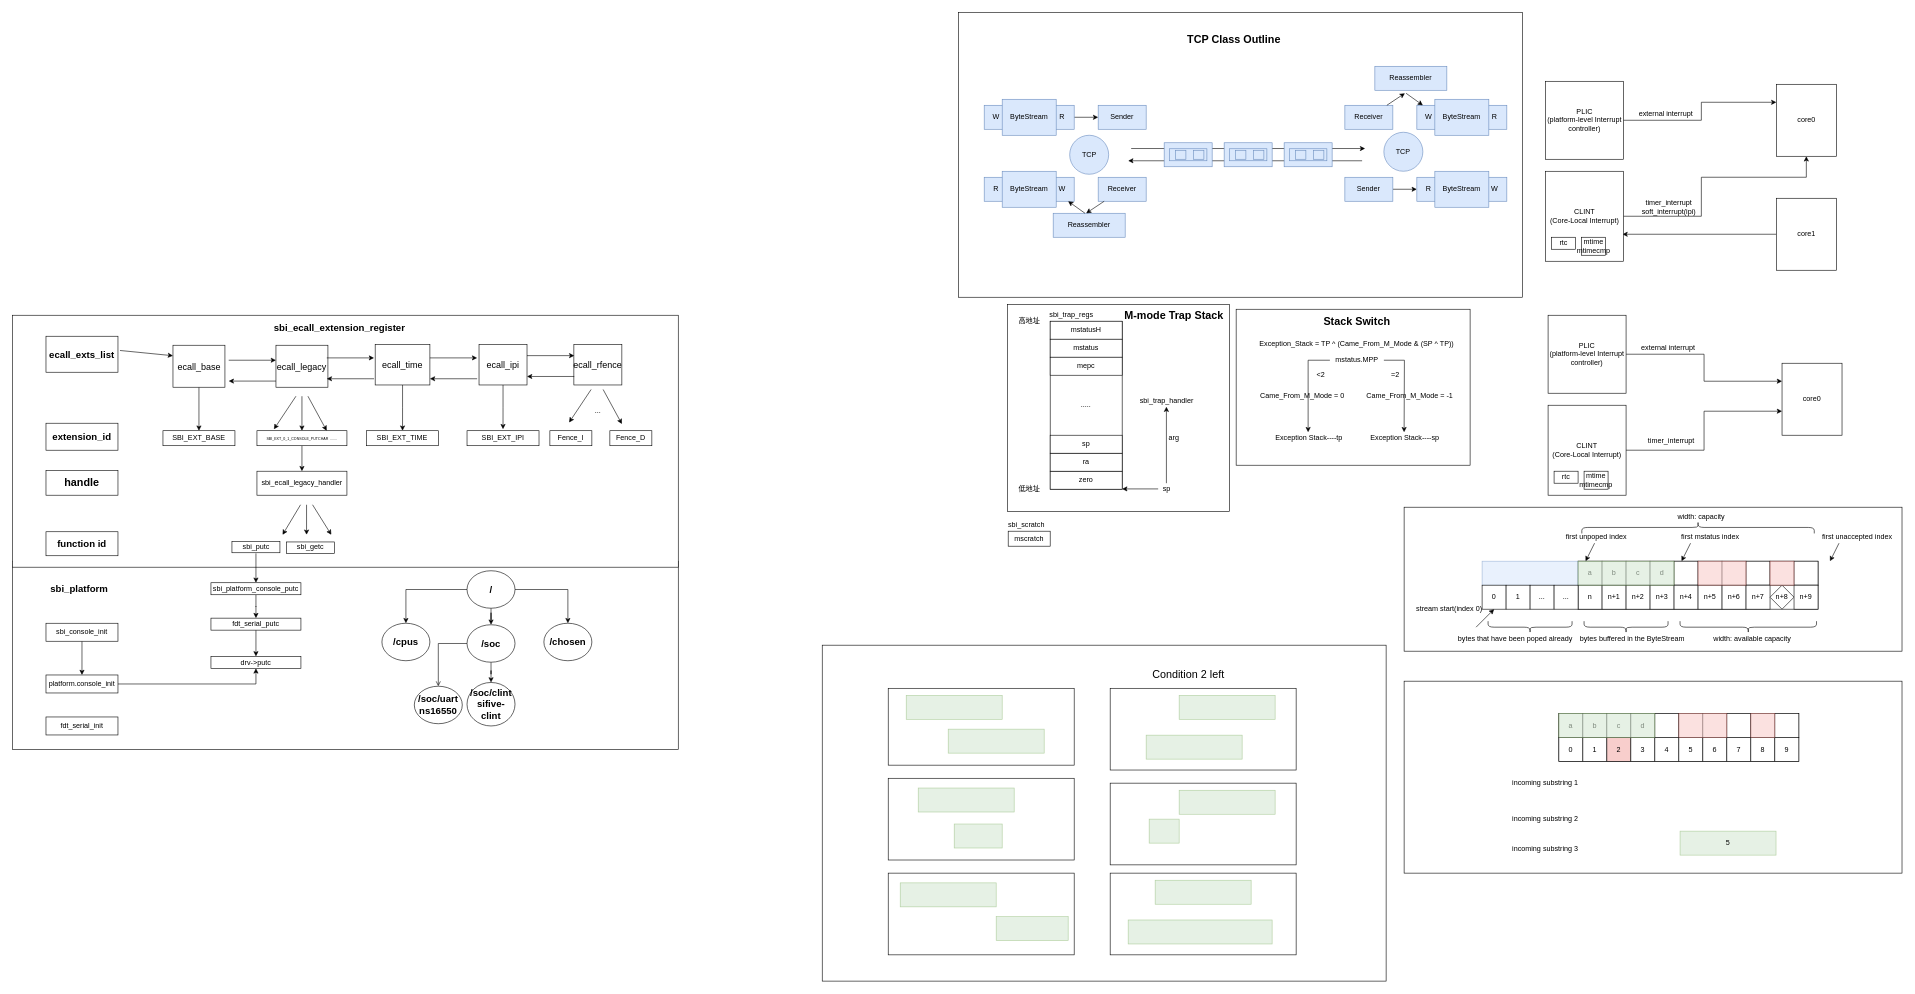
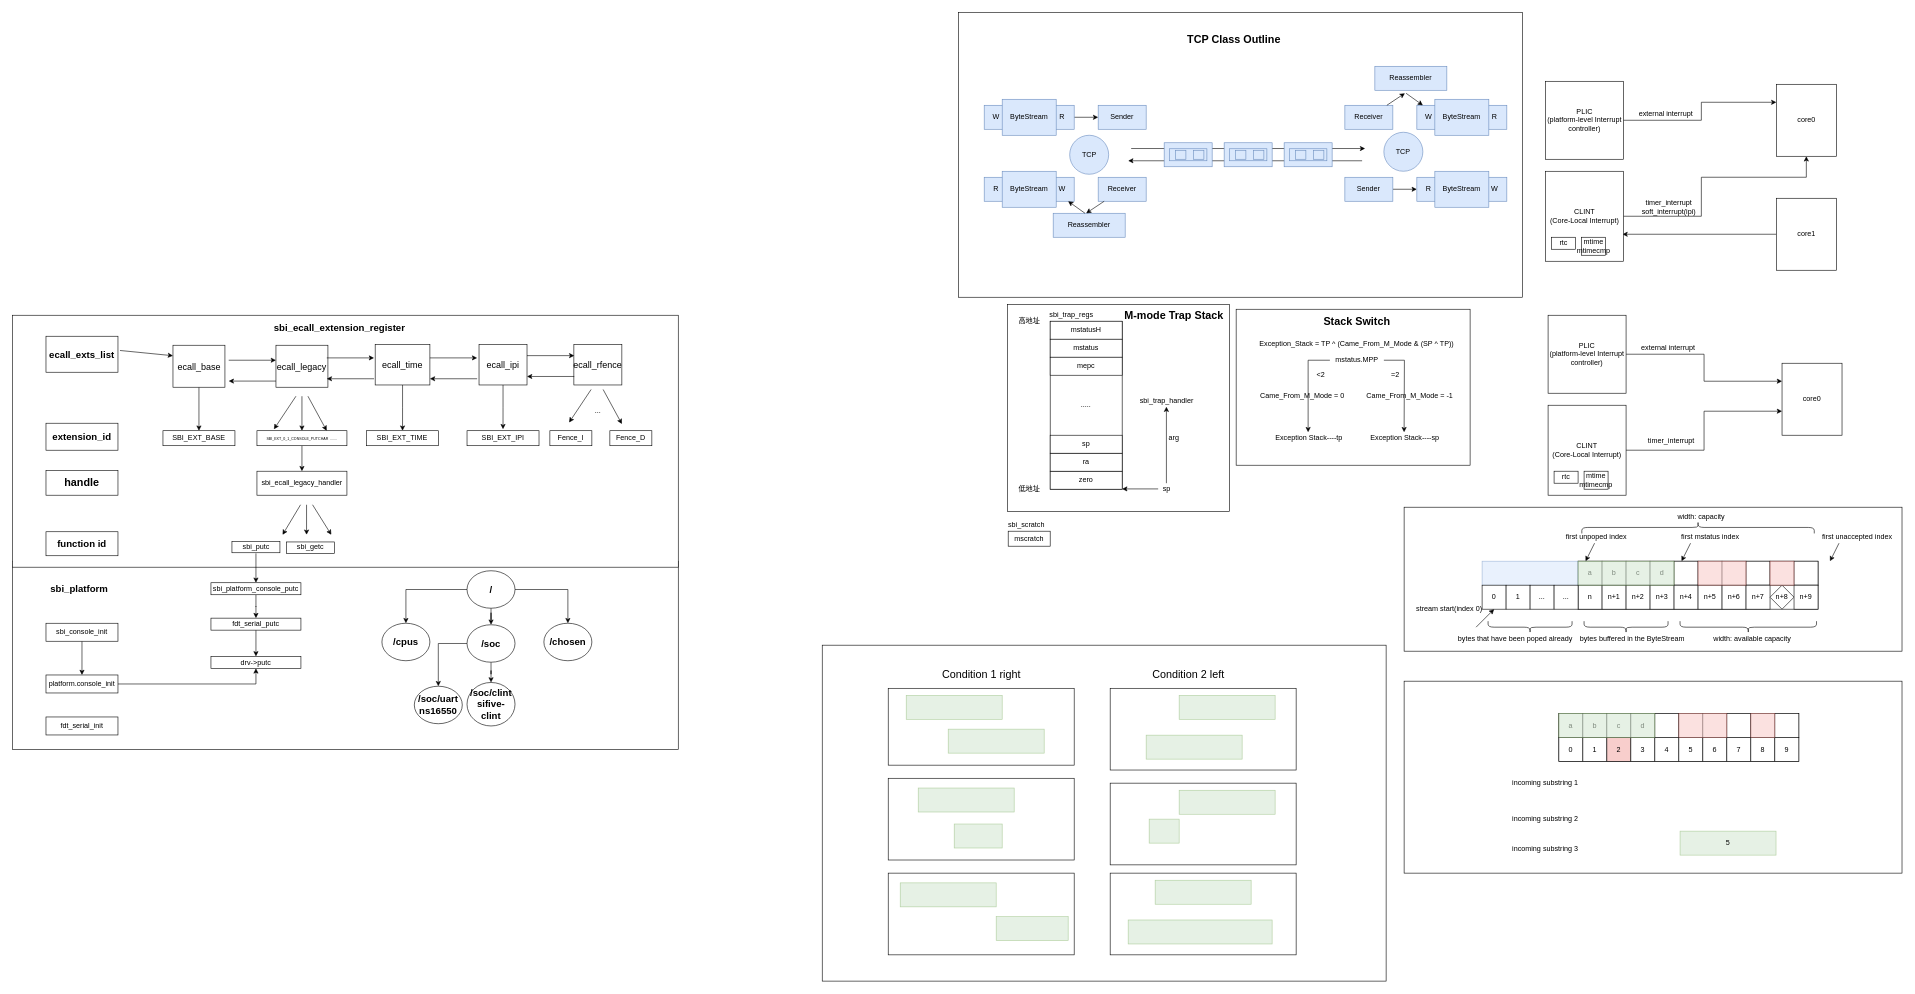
node "Condition 1 right": added
edge "/soc" -> "/soc/uart ns16550": arrowhead open -> classic
